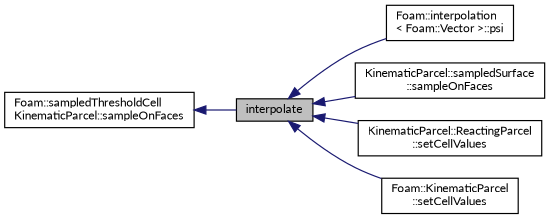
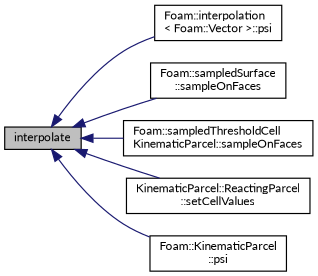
node "KinematicParcel::sampledSurface ::sampleOnFaces": label "KinematicParcel::sampledSurface ::sampleOnFaces" -> "Foam::sampledSurface ::sampleOnFaces"
edge "interpolate" -> "Foam::sampledThresholdCell KinematicParcel::sampleOnFaces": reversed
node "Foam::KinematicParcel ::setCellValues": label "Foam::KinematicParcel ::setCellValues" -> "Foam::KinematicParcel ::psi"
